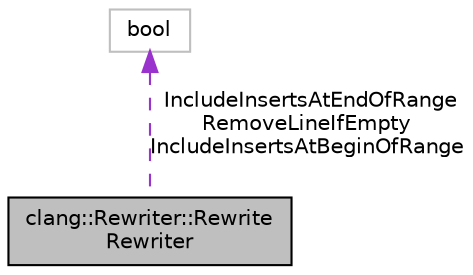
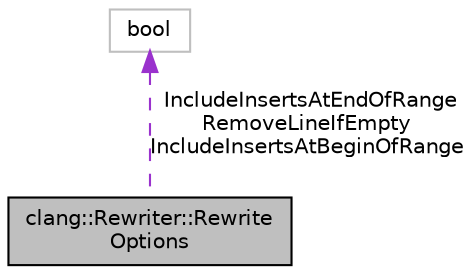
node "clang::Rewriter::Rewrite Rewriter": label "clang::Rewriter::Rewrite Rewriter" -> "clang::Rewriter::Rewrite Options"
